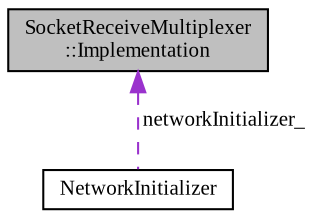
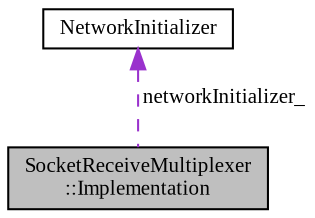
edge "NetworkInitializer" -> "SocketReceiveMultiplexer ::Implementation": reversed
